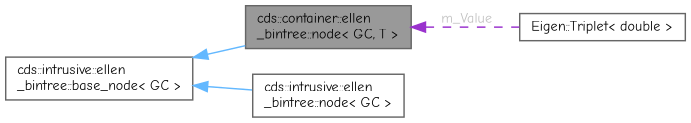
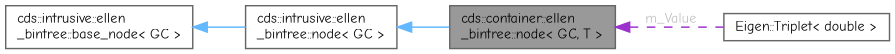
edge "cds::container::ellen _bintree::node< GC, T >" -> "cds::intrusive::ellen _bintree::base_node< GC >": now "cds::container::ellen _bintree::node< GC, T >" -> "cds::intrusive::ellen _bintree::node< GC >"
